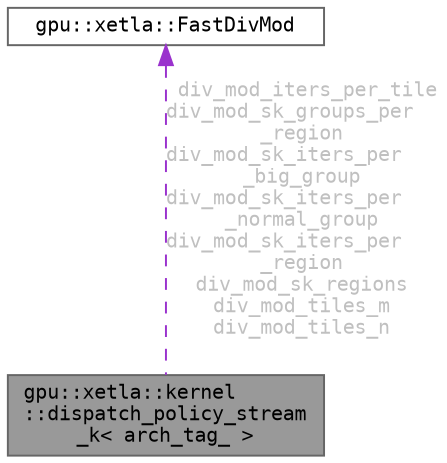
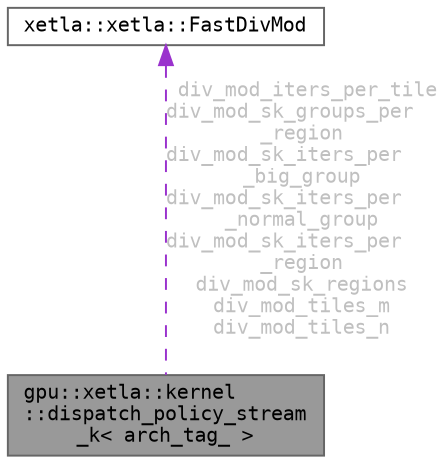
node "gpu::xetla::FastDivMod": label "gpu::xetla::FastDivMod" -> "xetla::xetla::FastDivMod"
